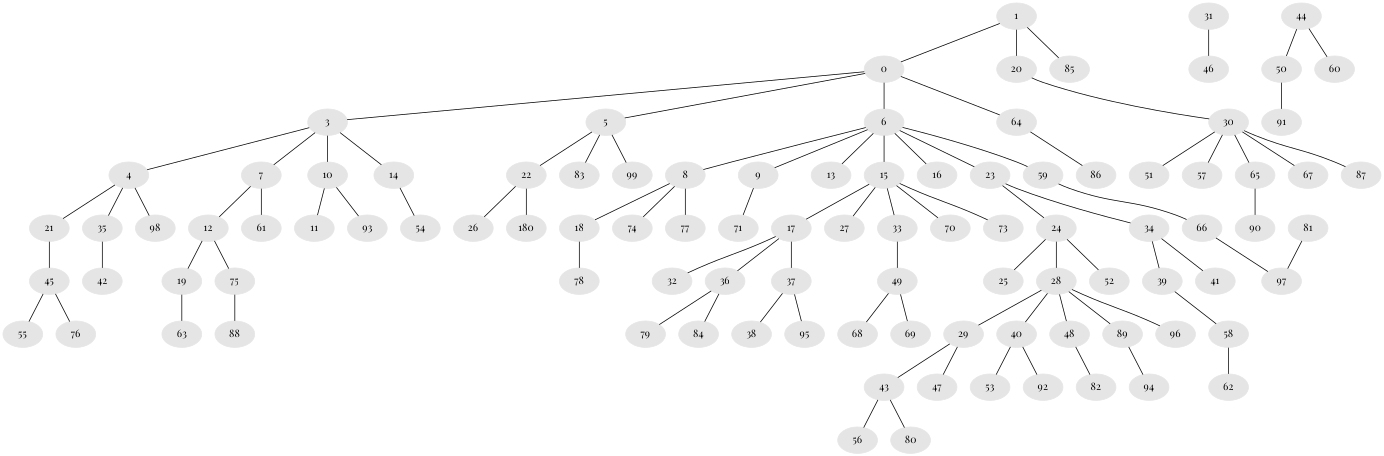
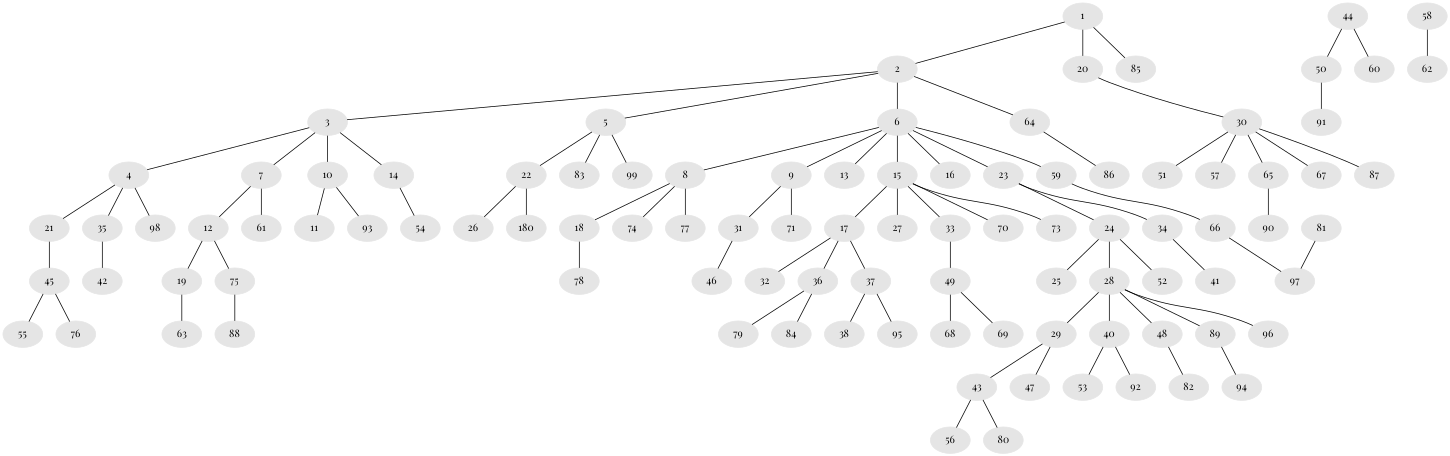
node "0": label "0" -> "2"
edge "9" -- "31": added
node "39": removed
